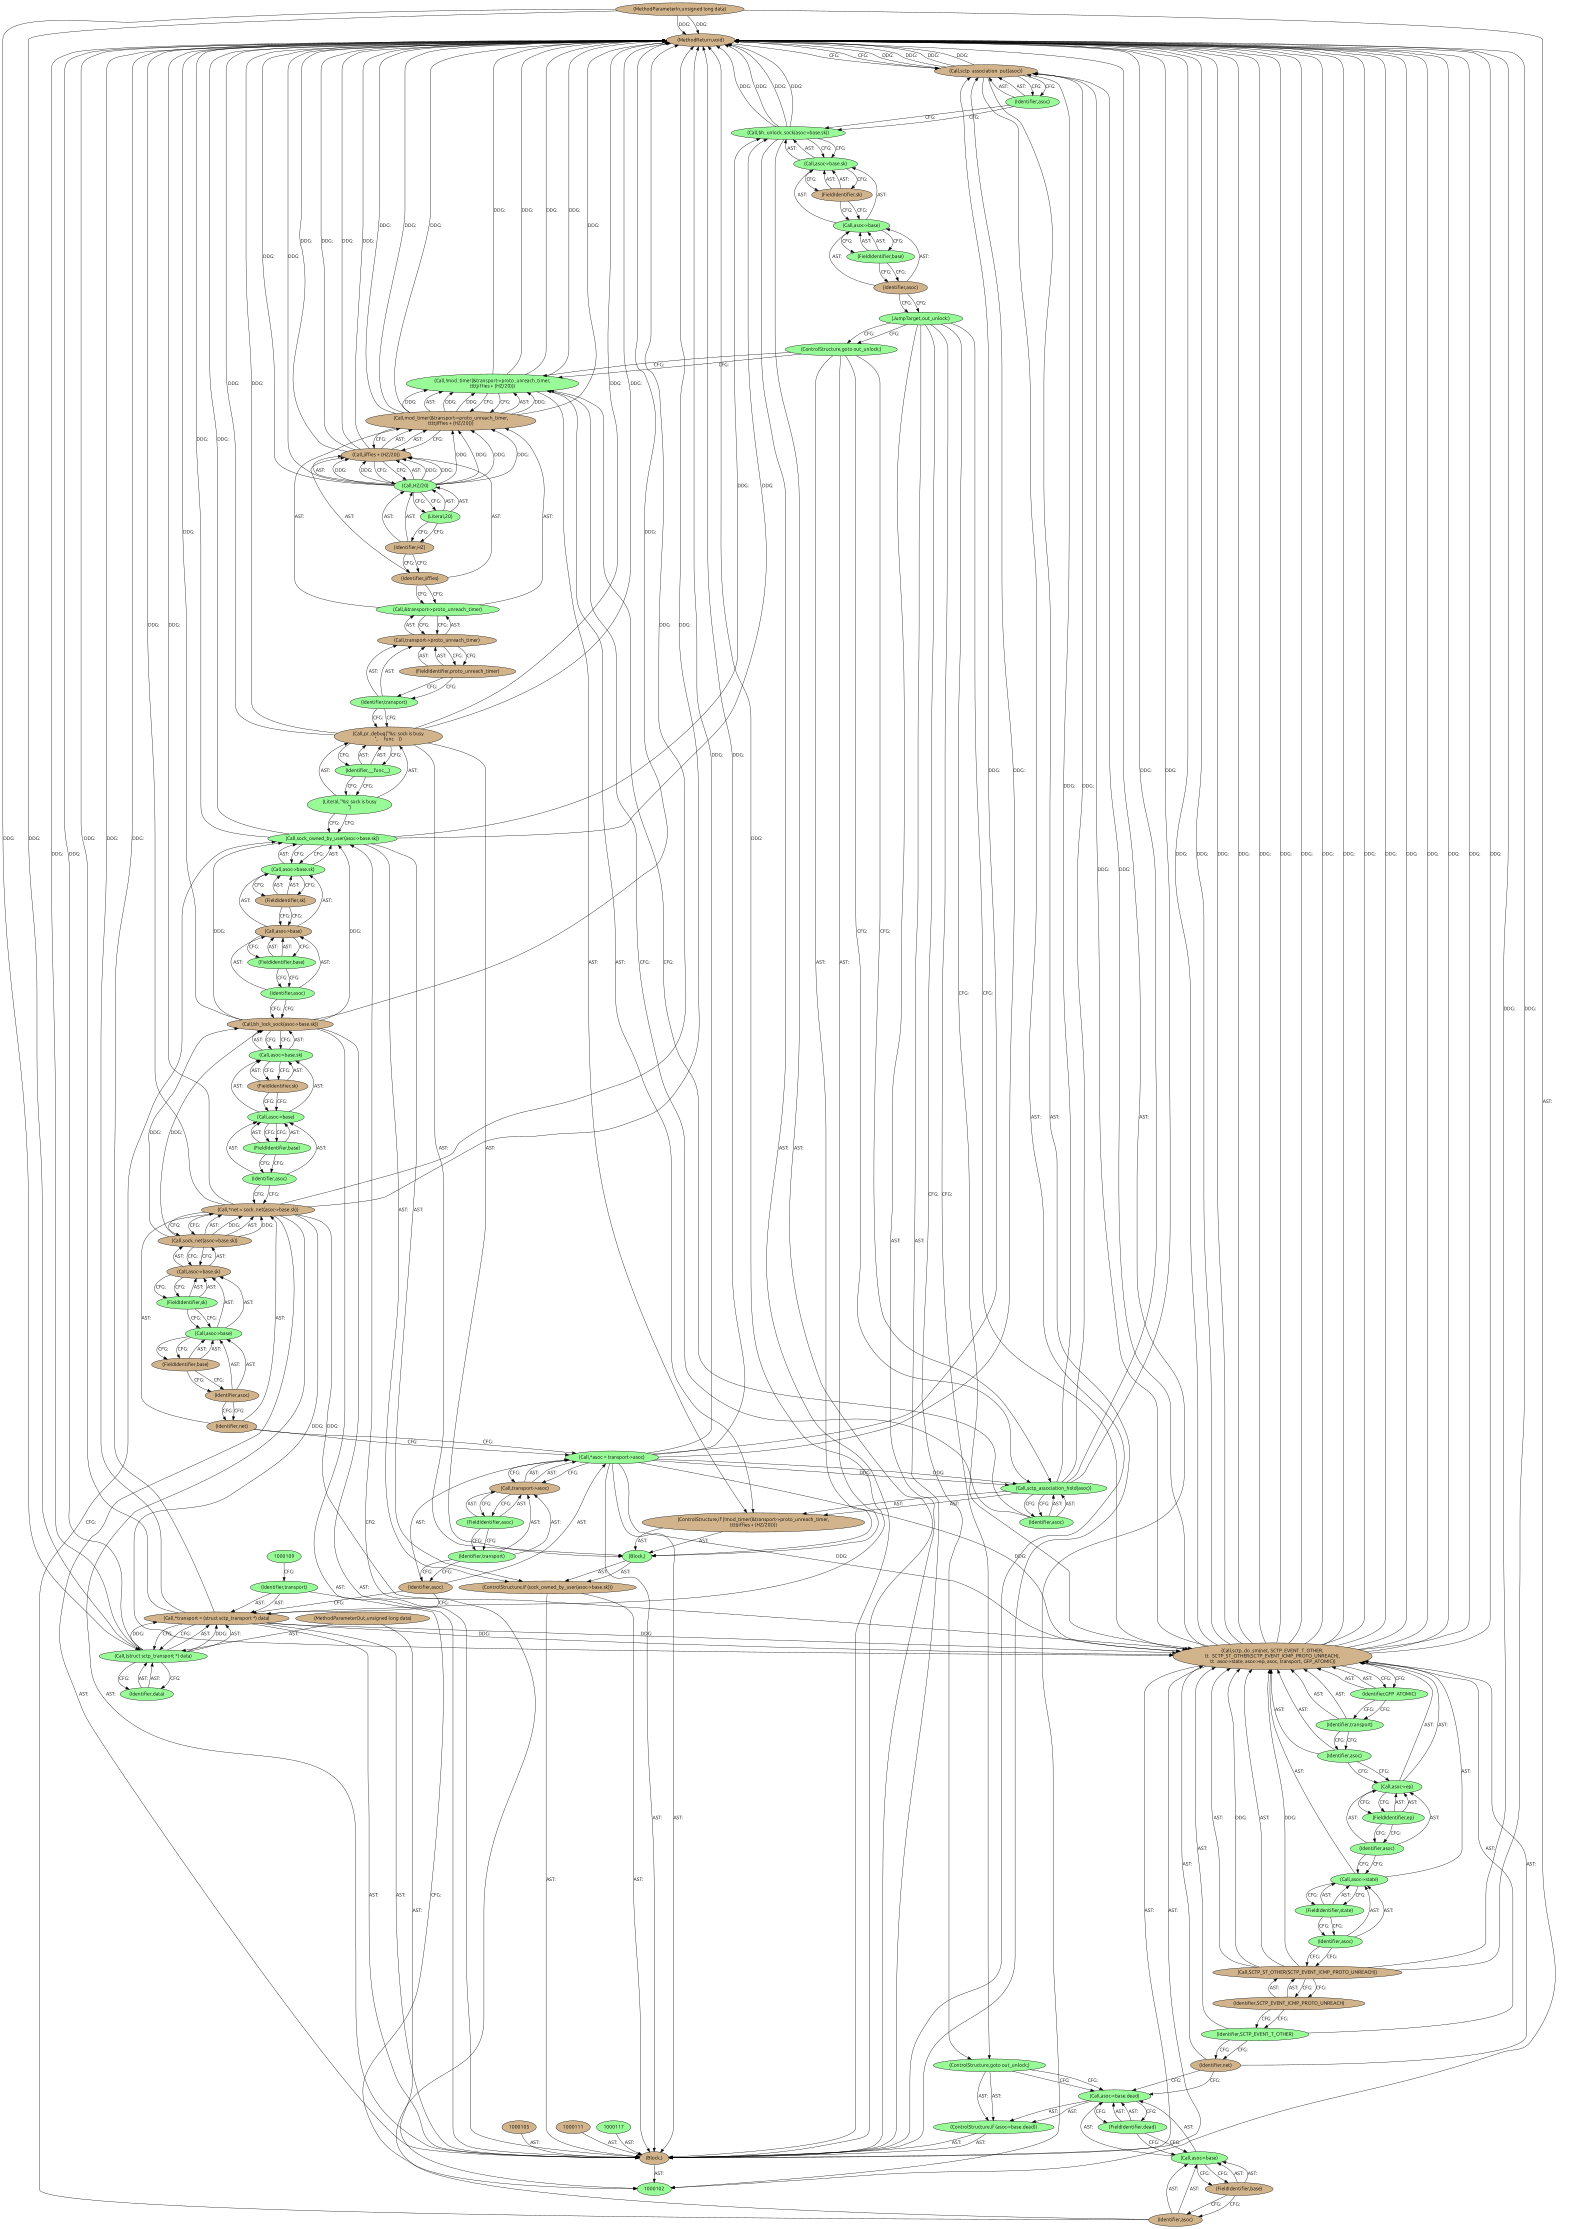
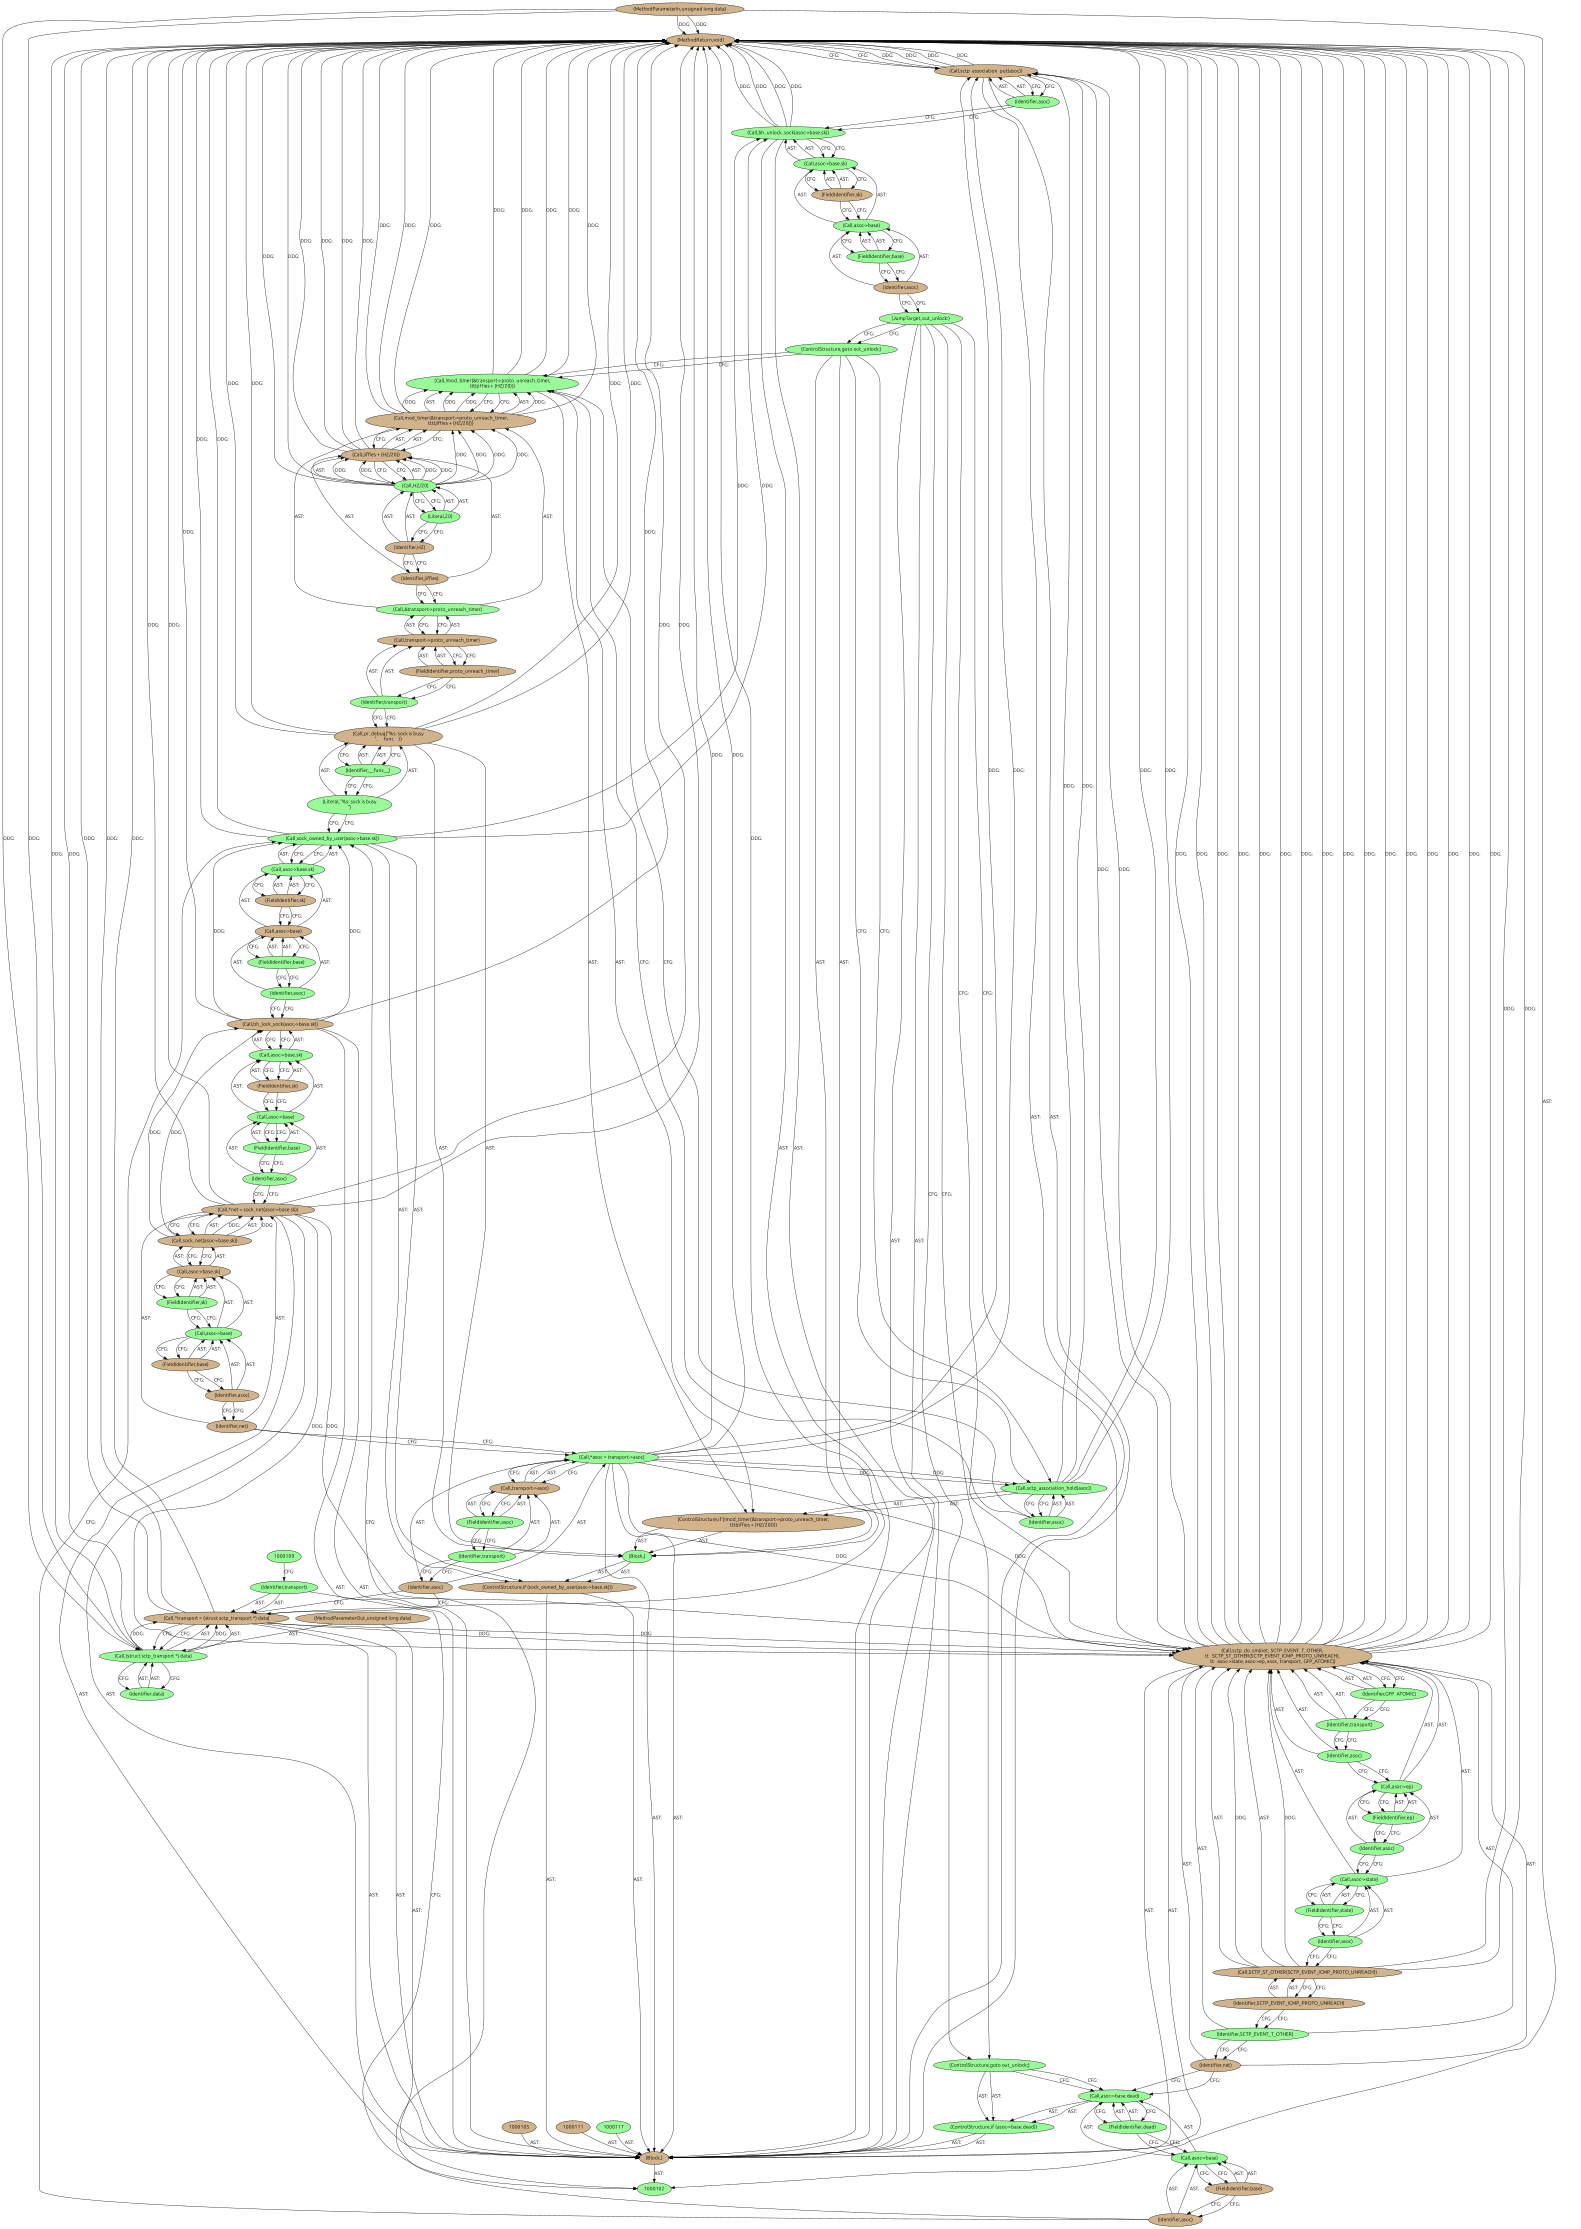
edge "(MethodReturn,void)" -> "1000102": removed, label "AST:"
